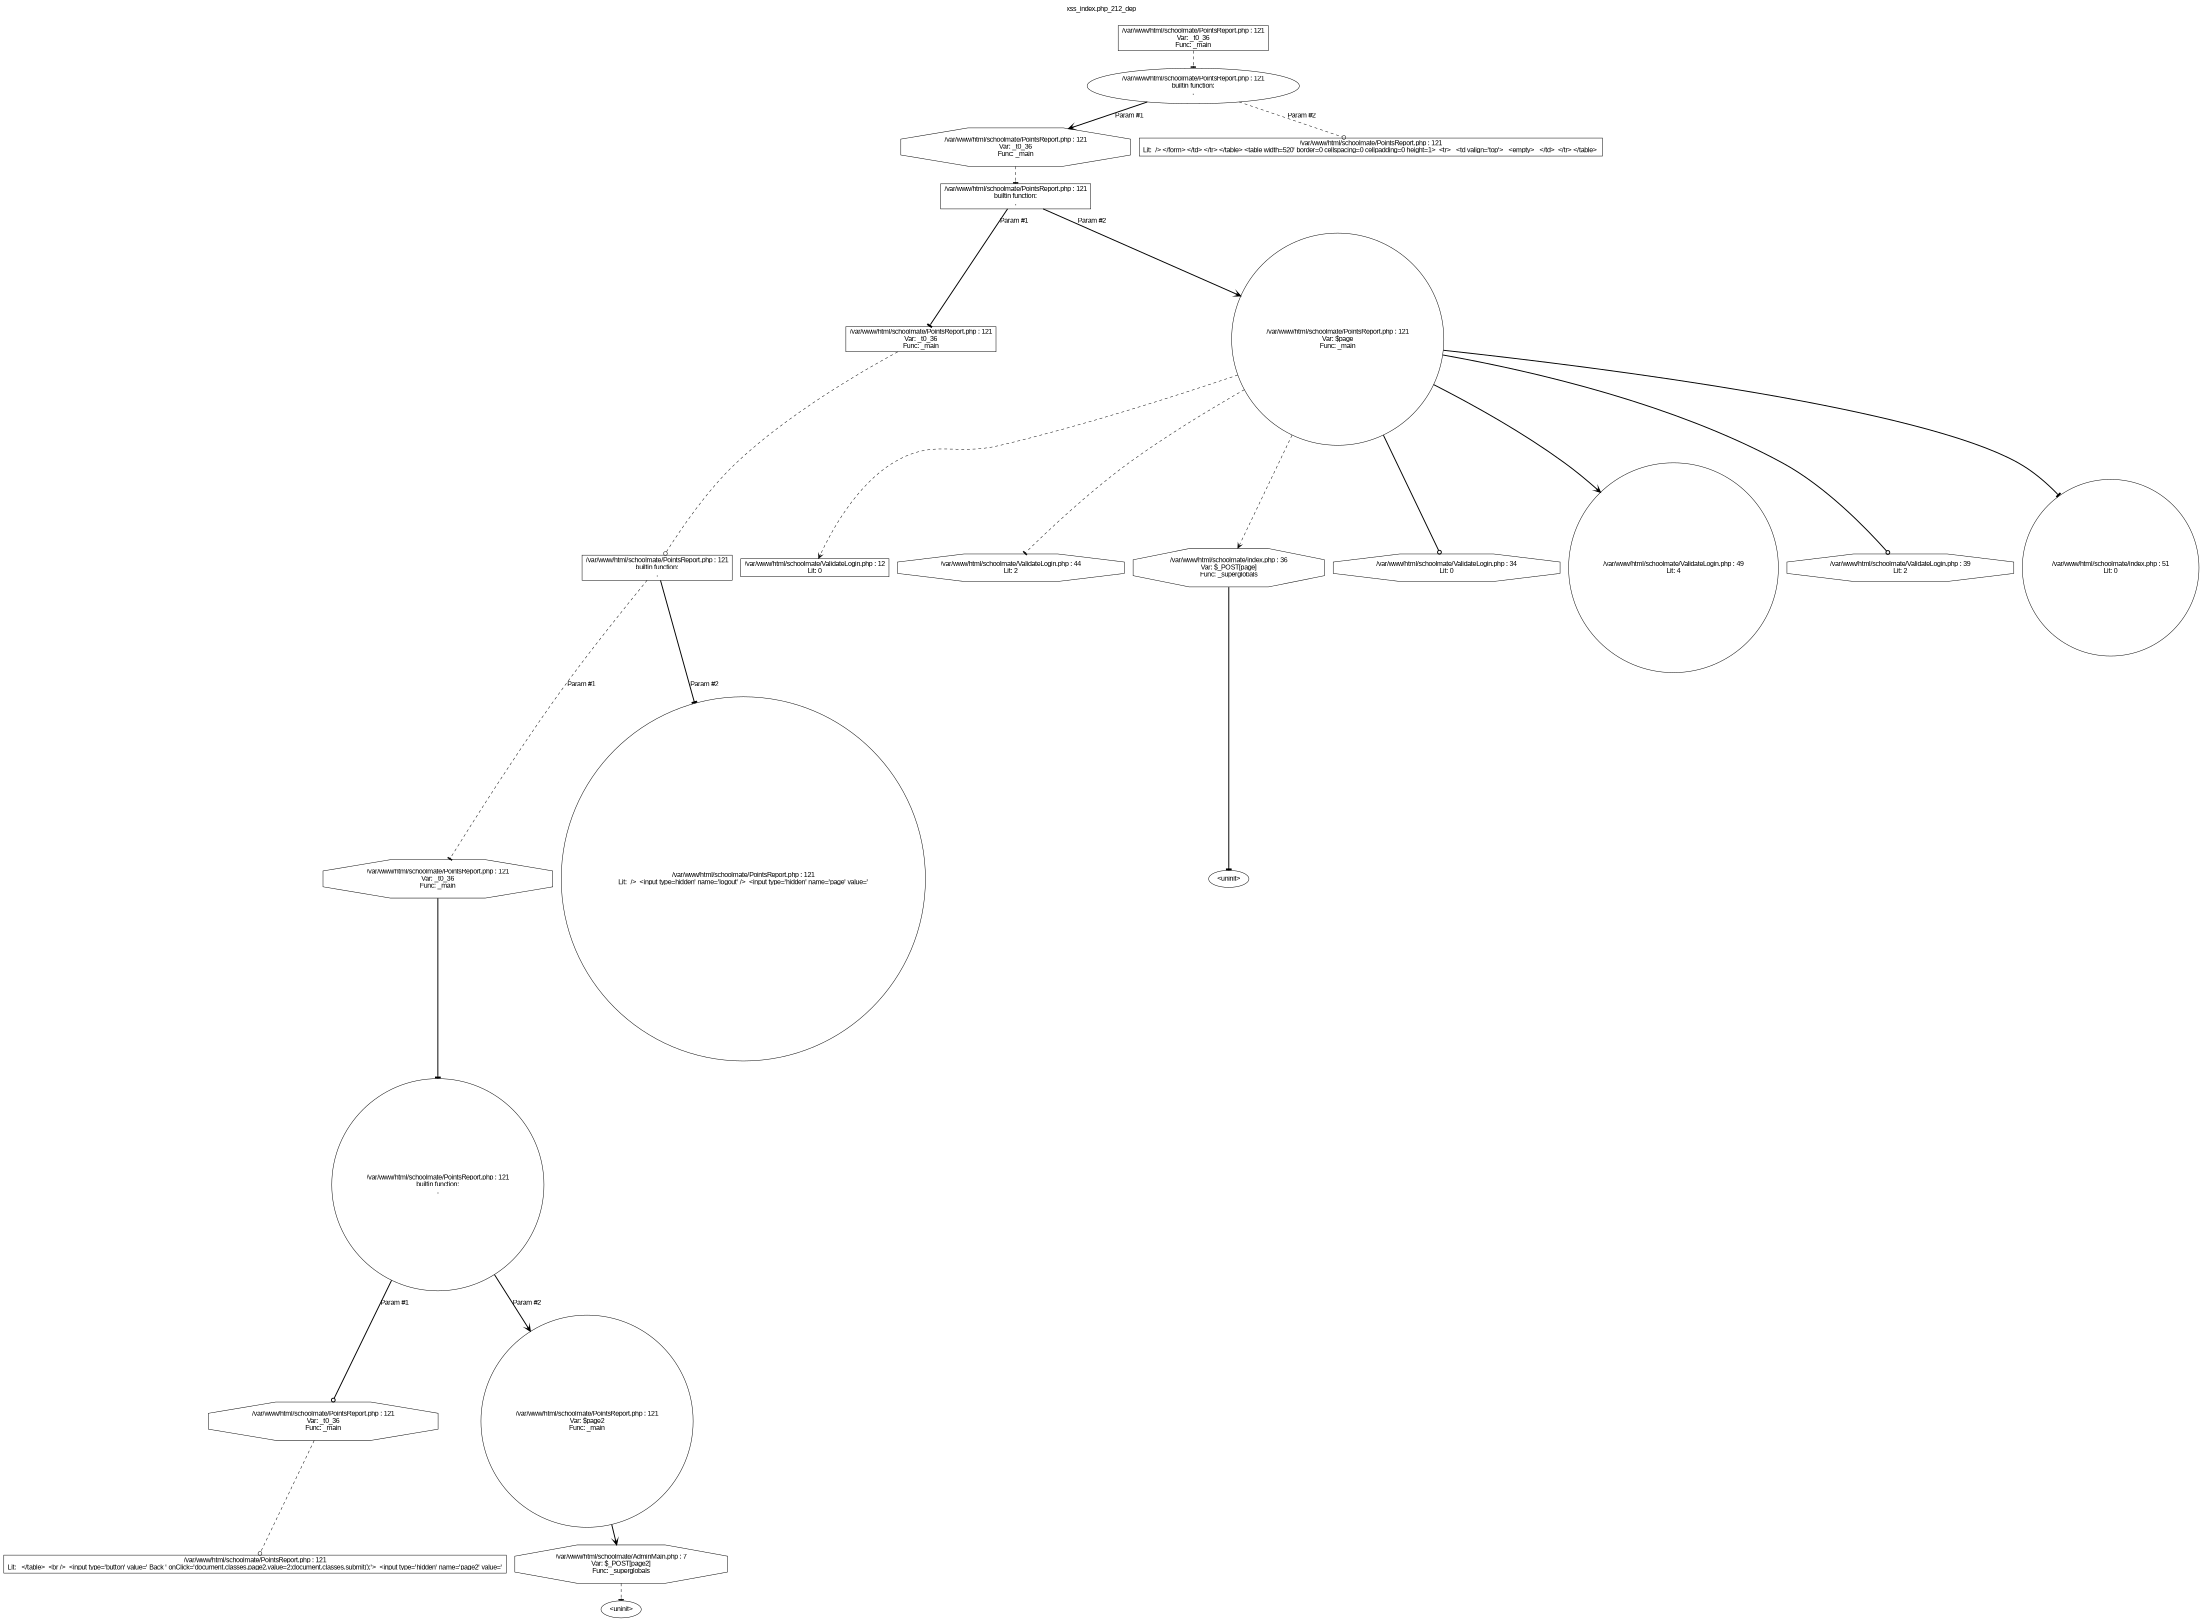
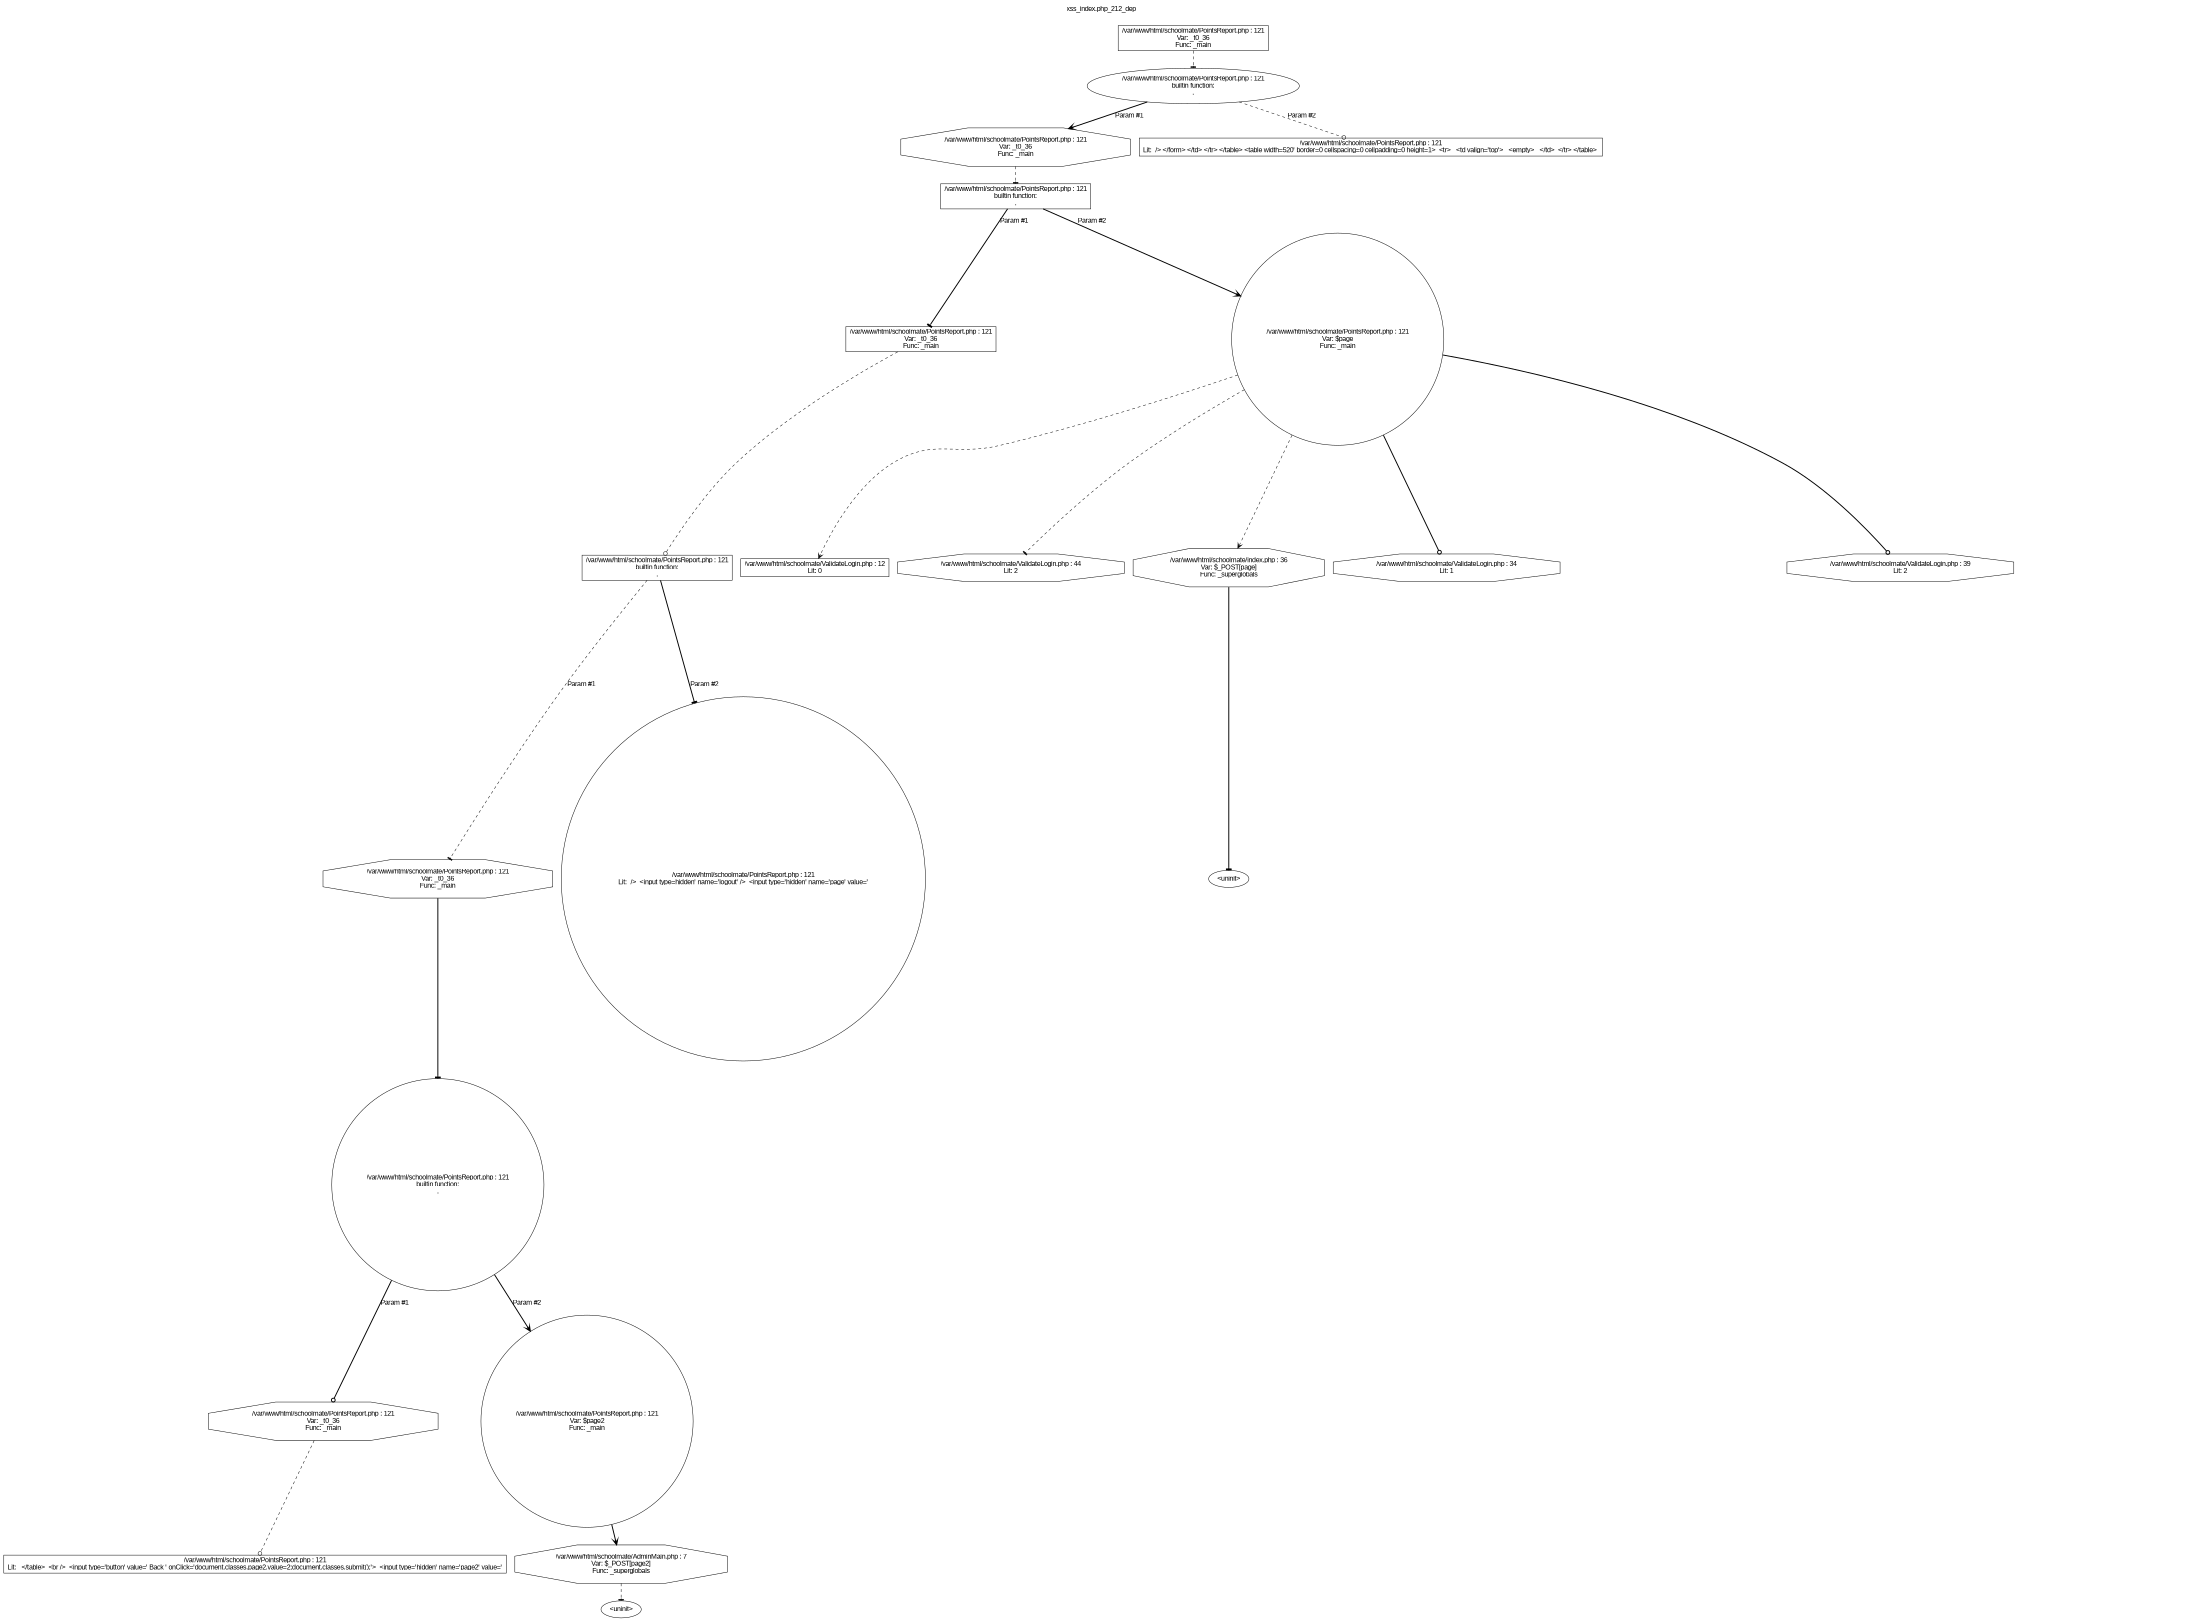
node "/var/www/html/schoolmate/ValidateLogin.php : 34 Lit: 0": label "/var/www/html/schoolmate/ValidateLogin.php : 34 Lit: 0" -> "/var/www/html/schoolmate/ValidateLogin.php : 34 Lit: 1"
node "/var/www/html/schoolmate/ValidateLogin.php : 49 Lit: 4": removed
node "/var/www/html/schoolmate/index.php : 51 Lit: 0": removed
